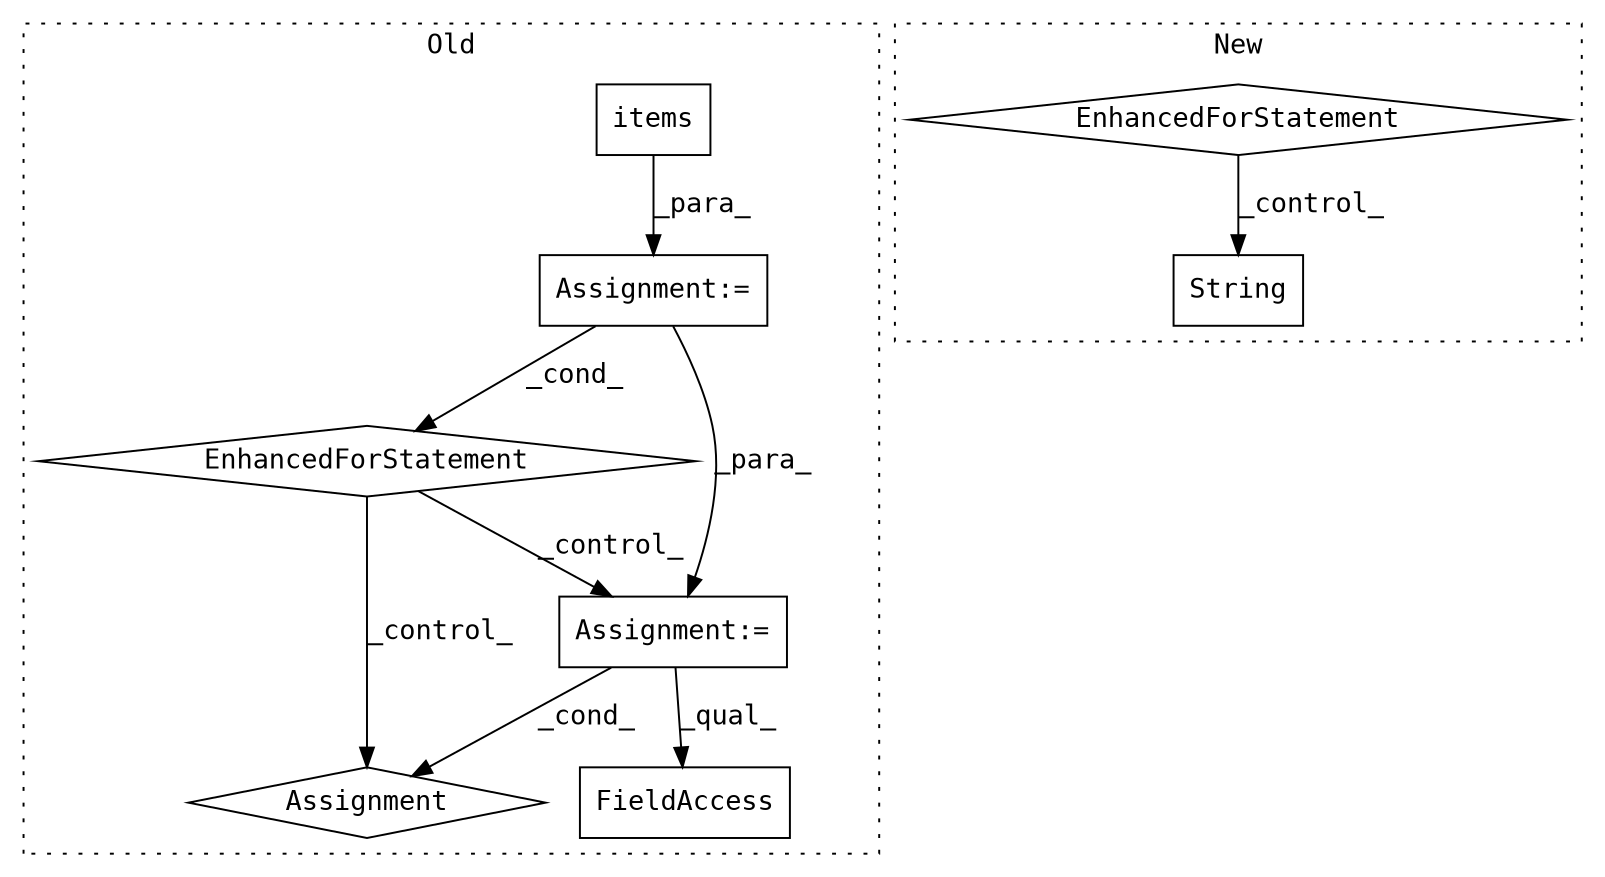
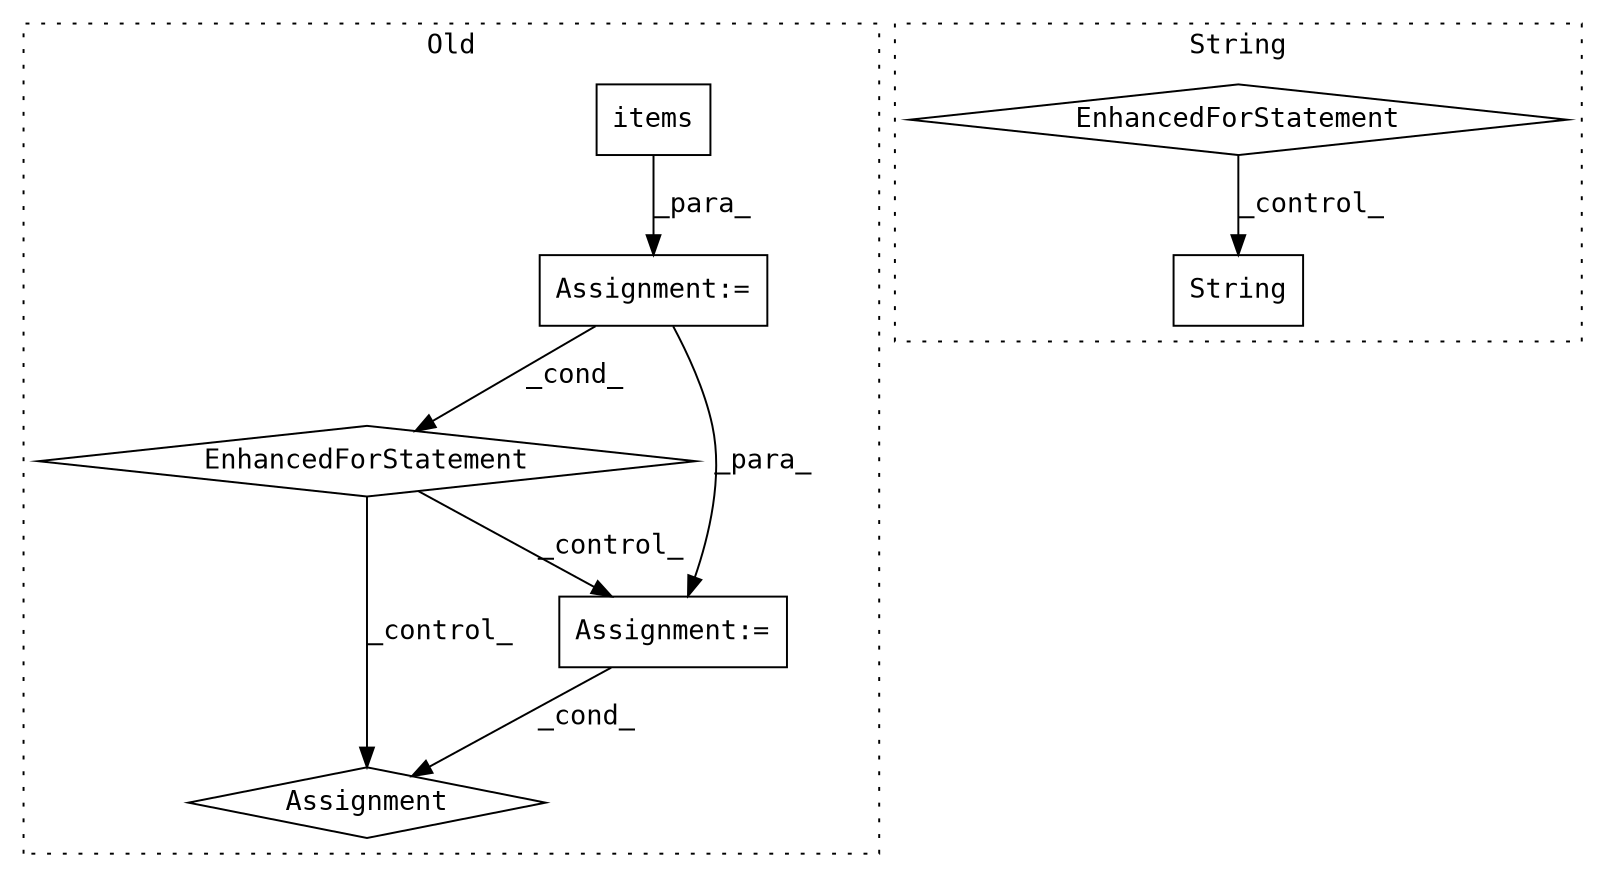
cluster "New": label "New" -> "String"
node "FieldAccess": removed
